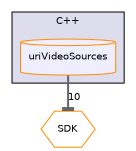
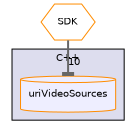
edge "uriVideoSources" -> "SDK": reversed
